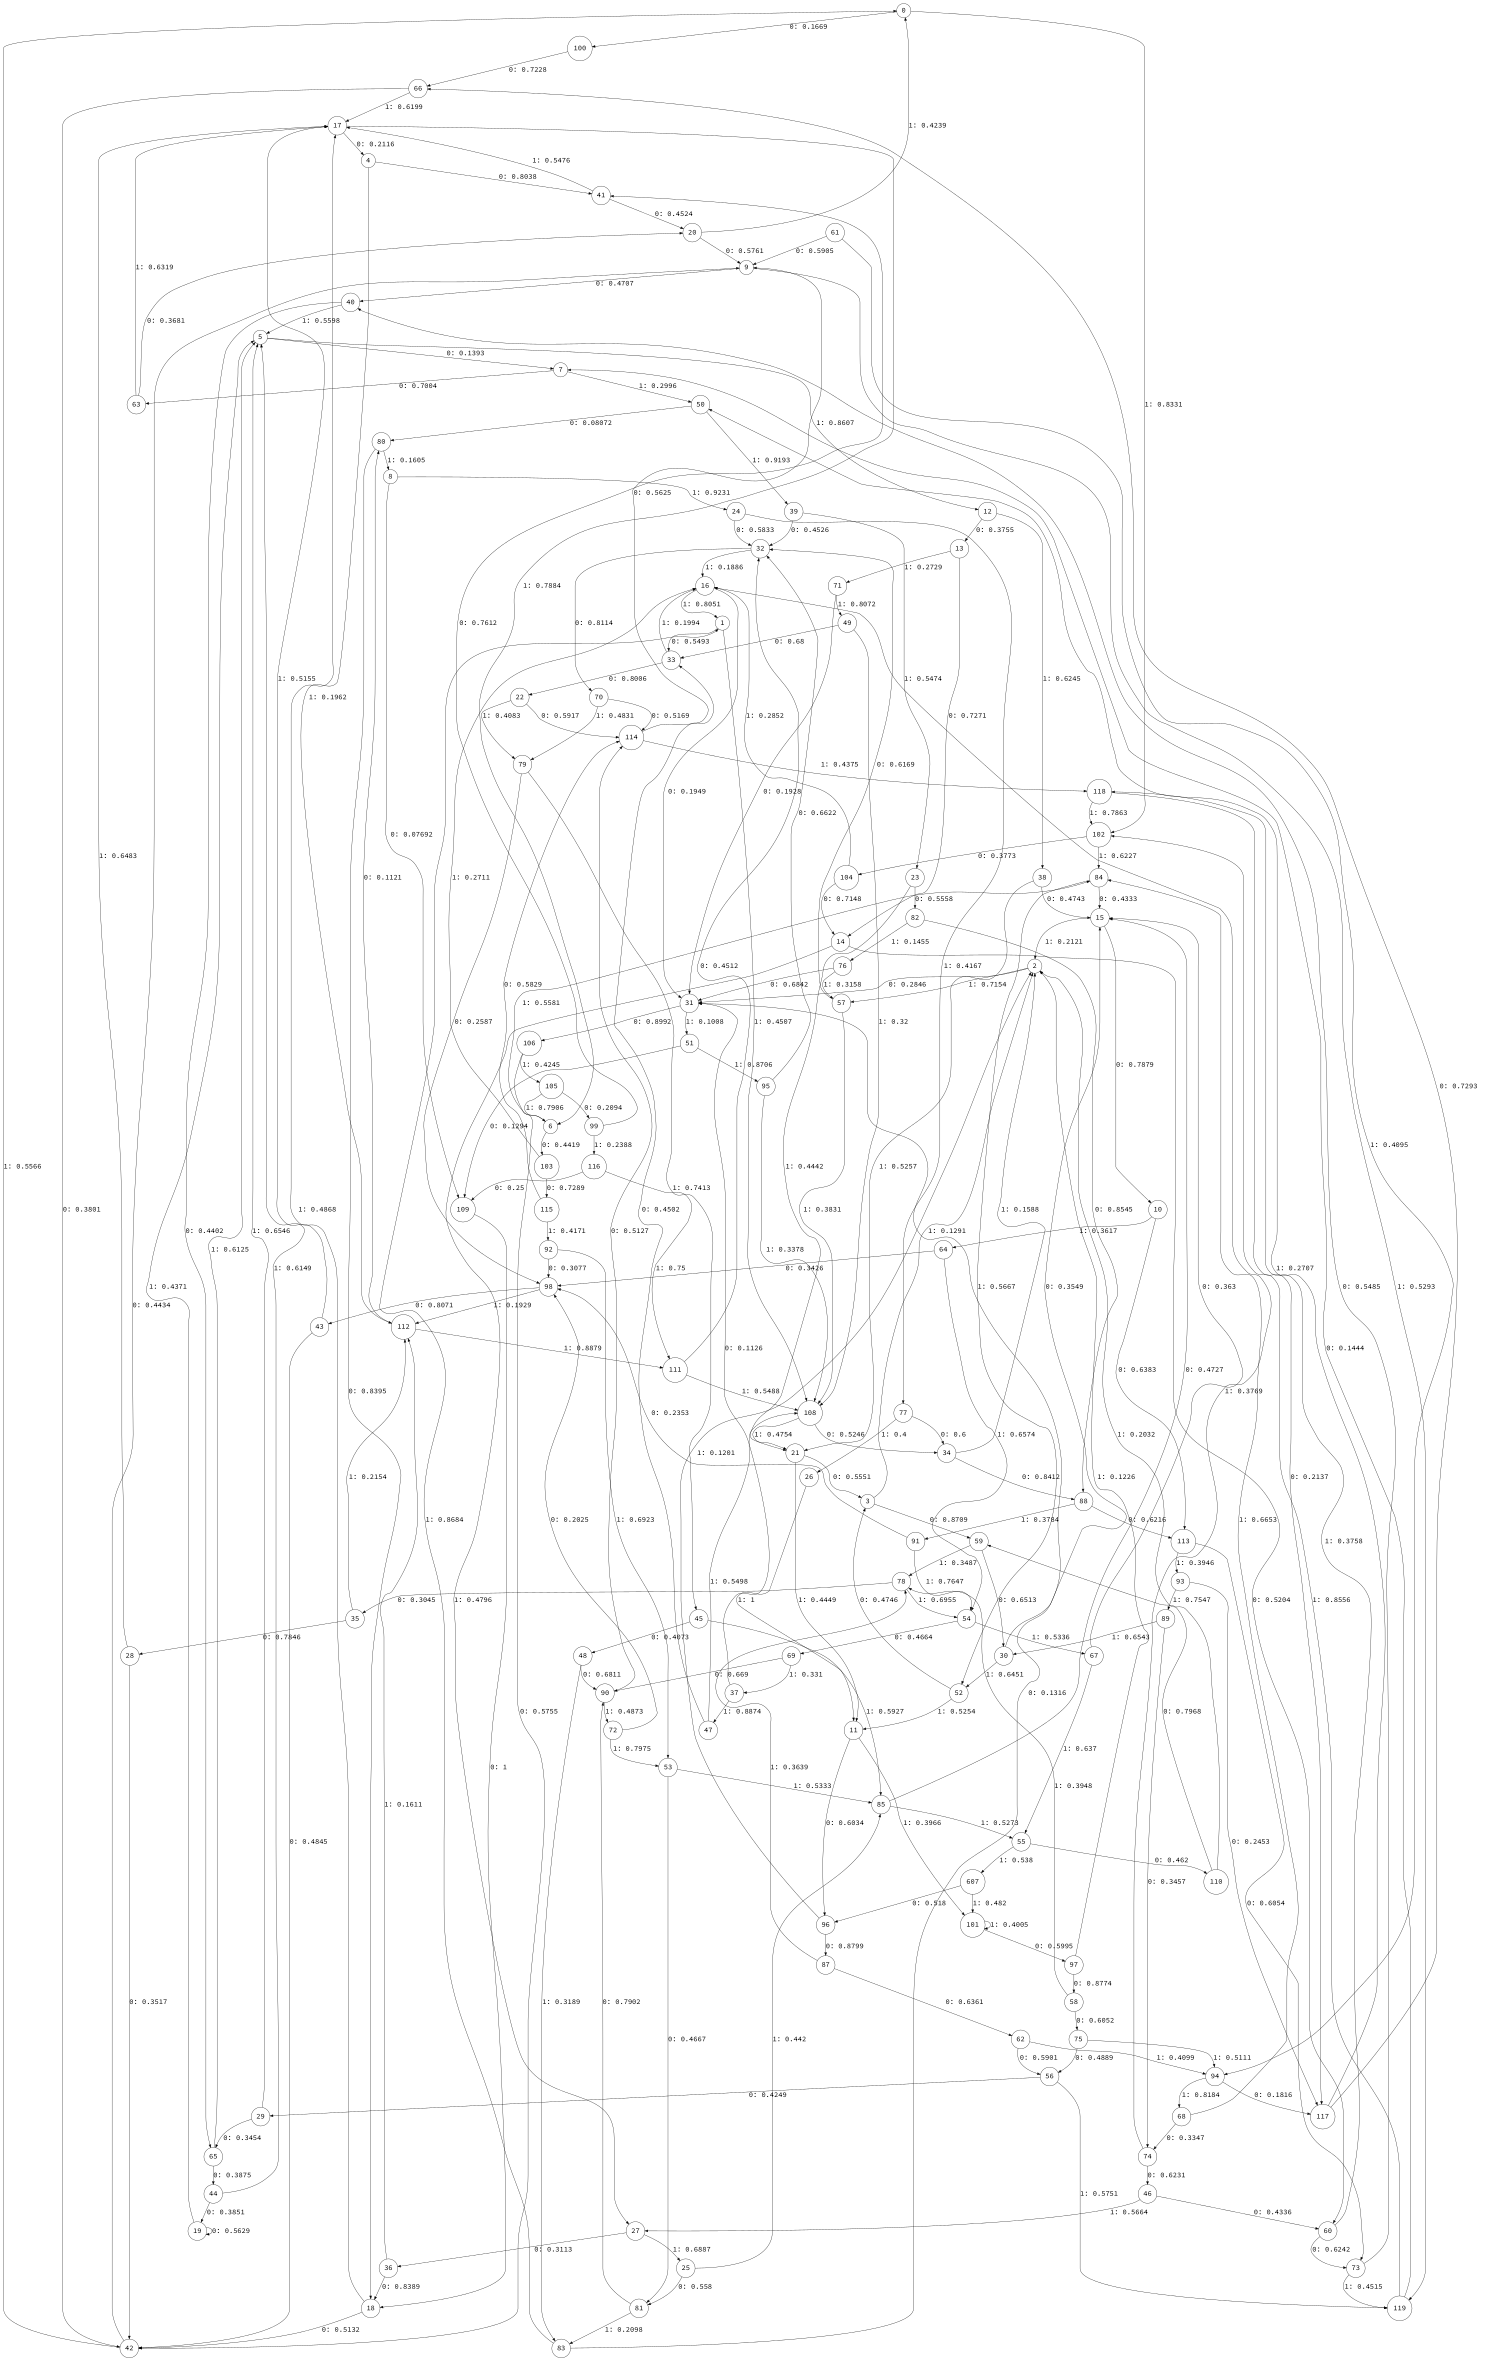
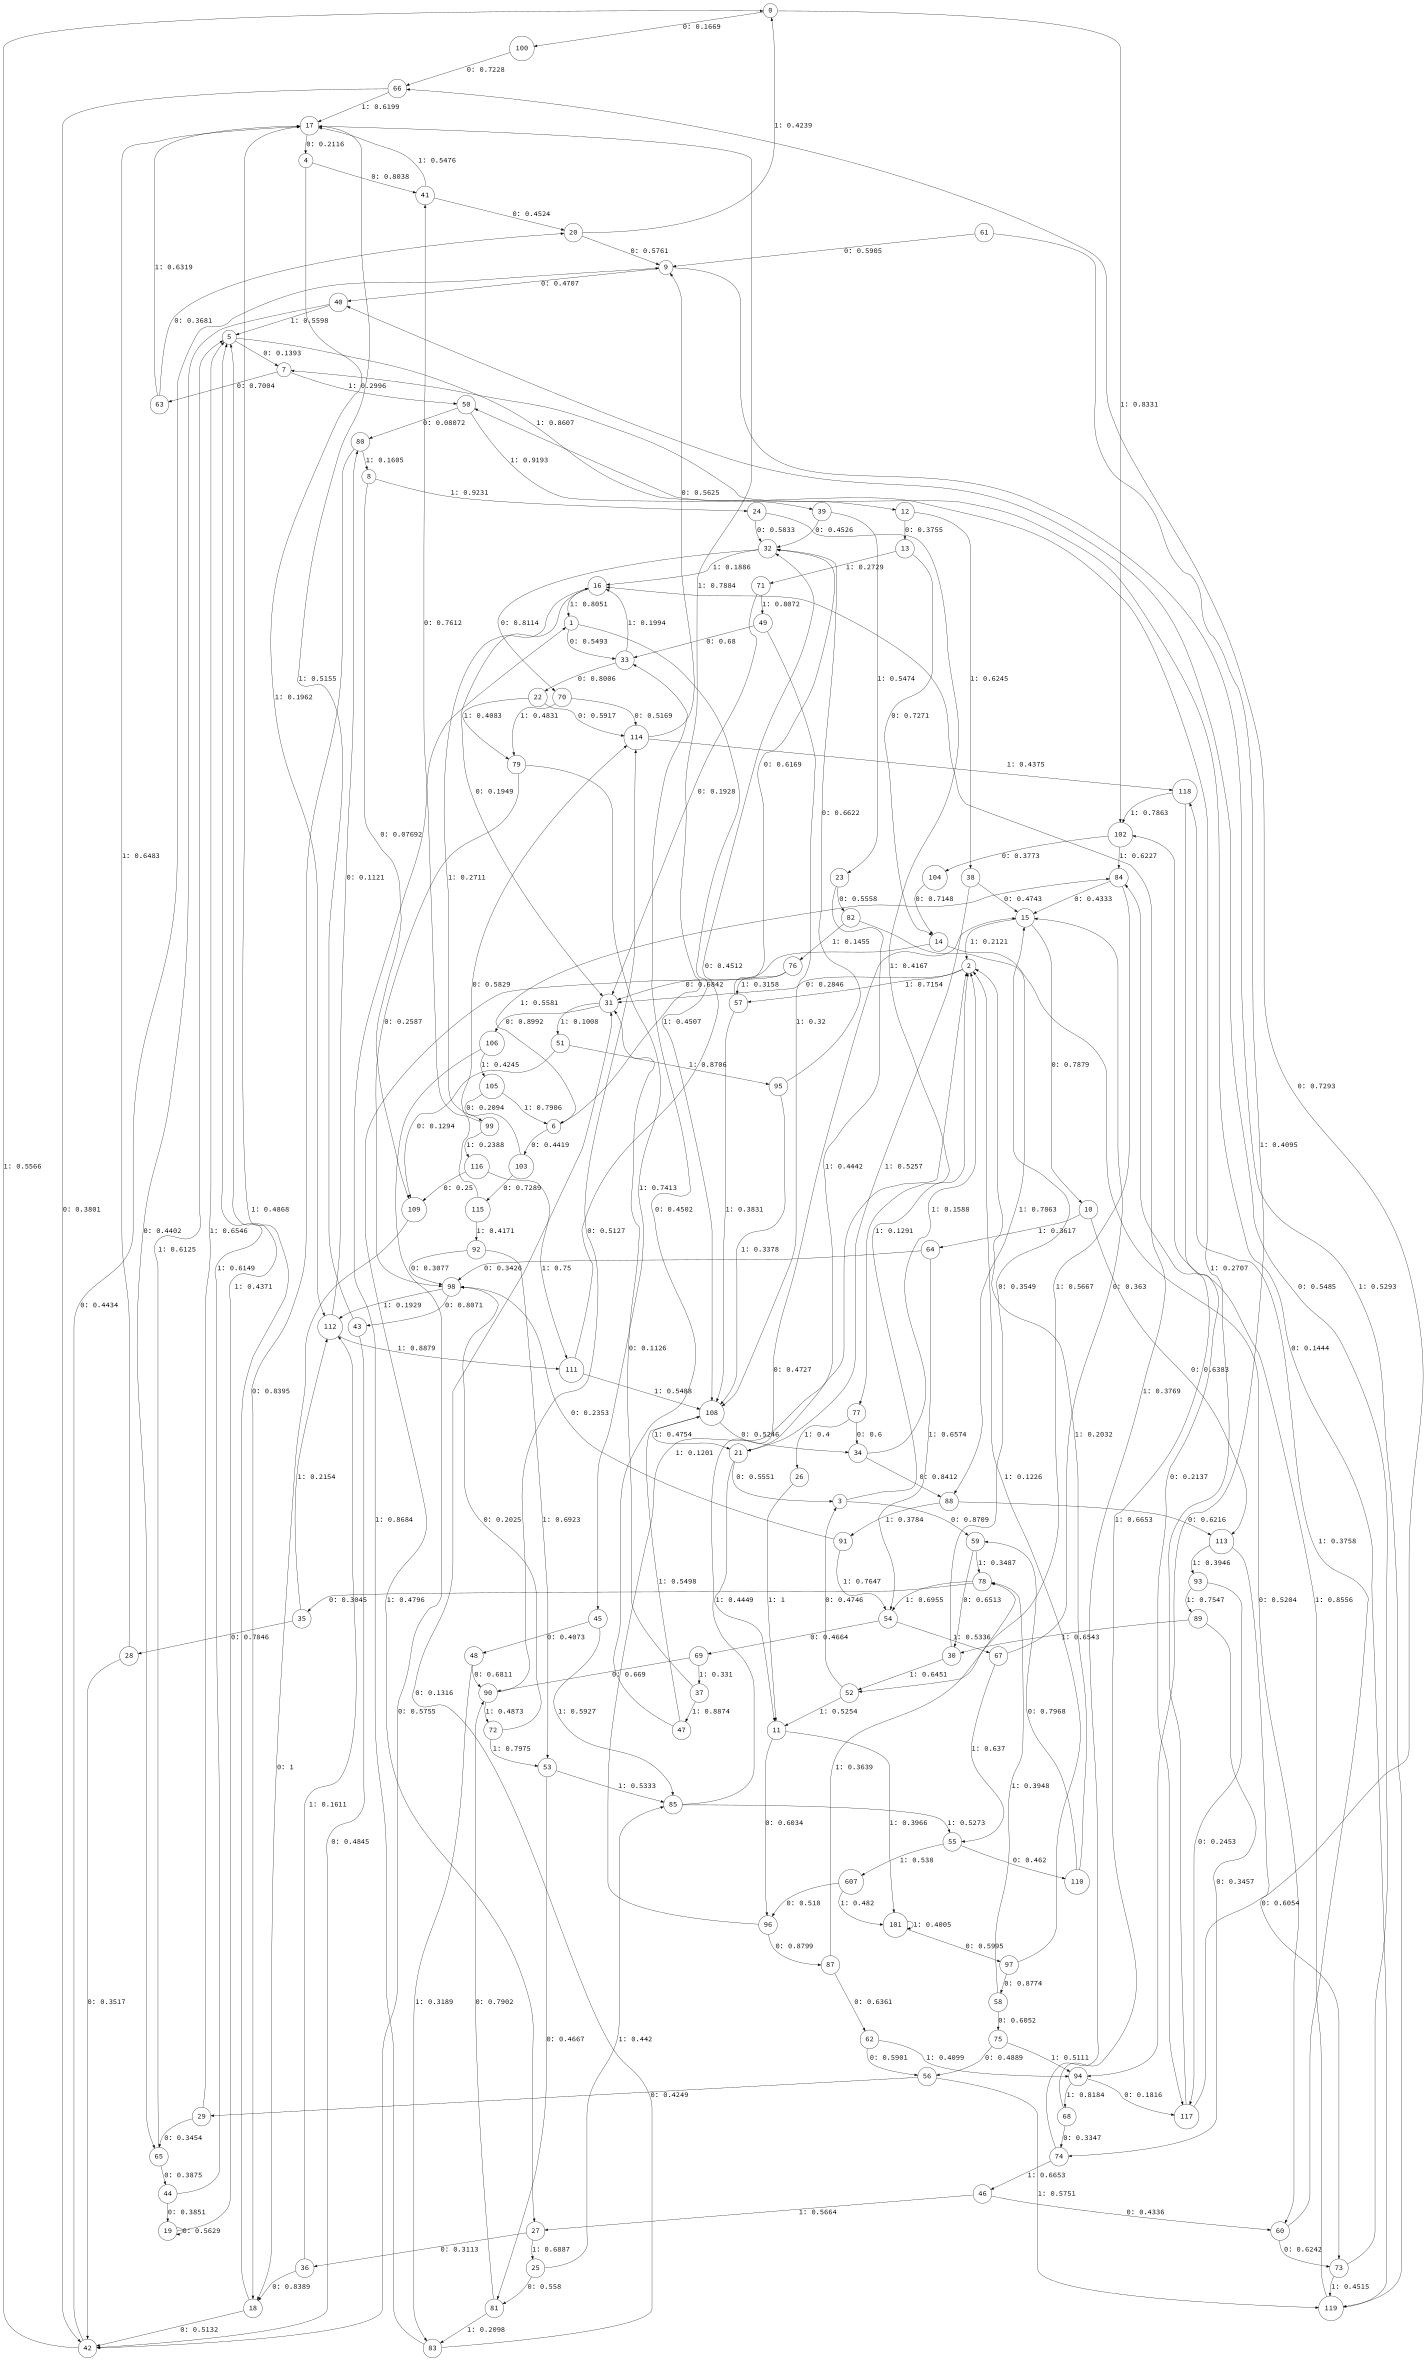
edge "104" -> "16": removed, label "1: 0.2852"
edge "82" -> "88": label "0: 0.8545   " -> "1: 0.7863   "
edge "74" -> "46": label "0: 0.6231   " -> "1: 0.6653   "
